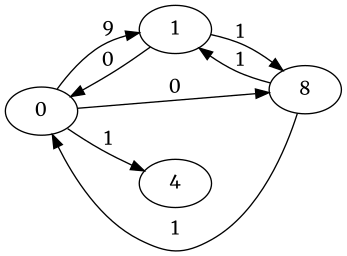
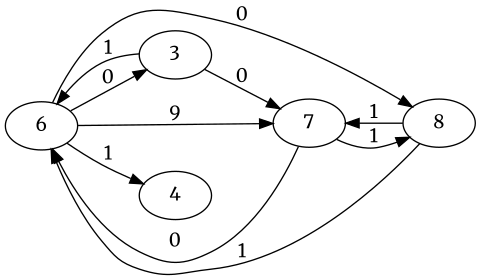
node "1": label "1" -> "7"
node "3": added
node "0": label "0" -> "6"
